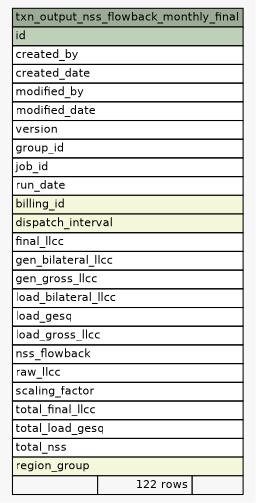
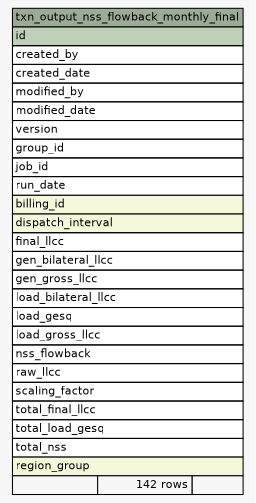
node "txn_output_nss_flowback_monthly_final": text "122 rows" -> "142 rows"
